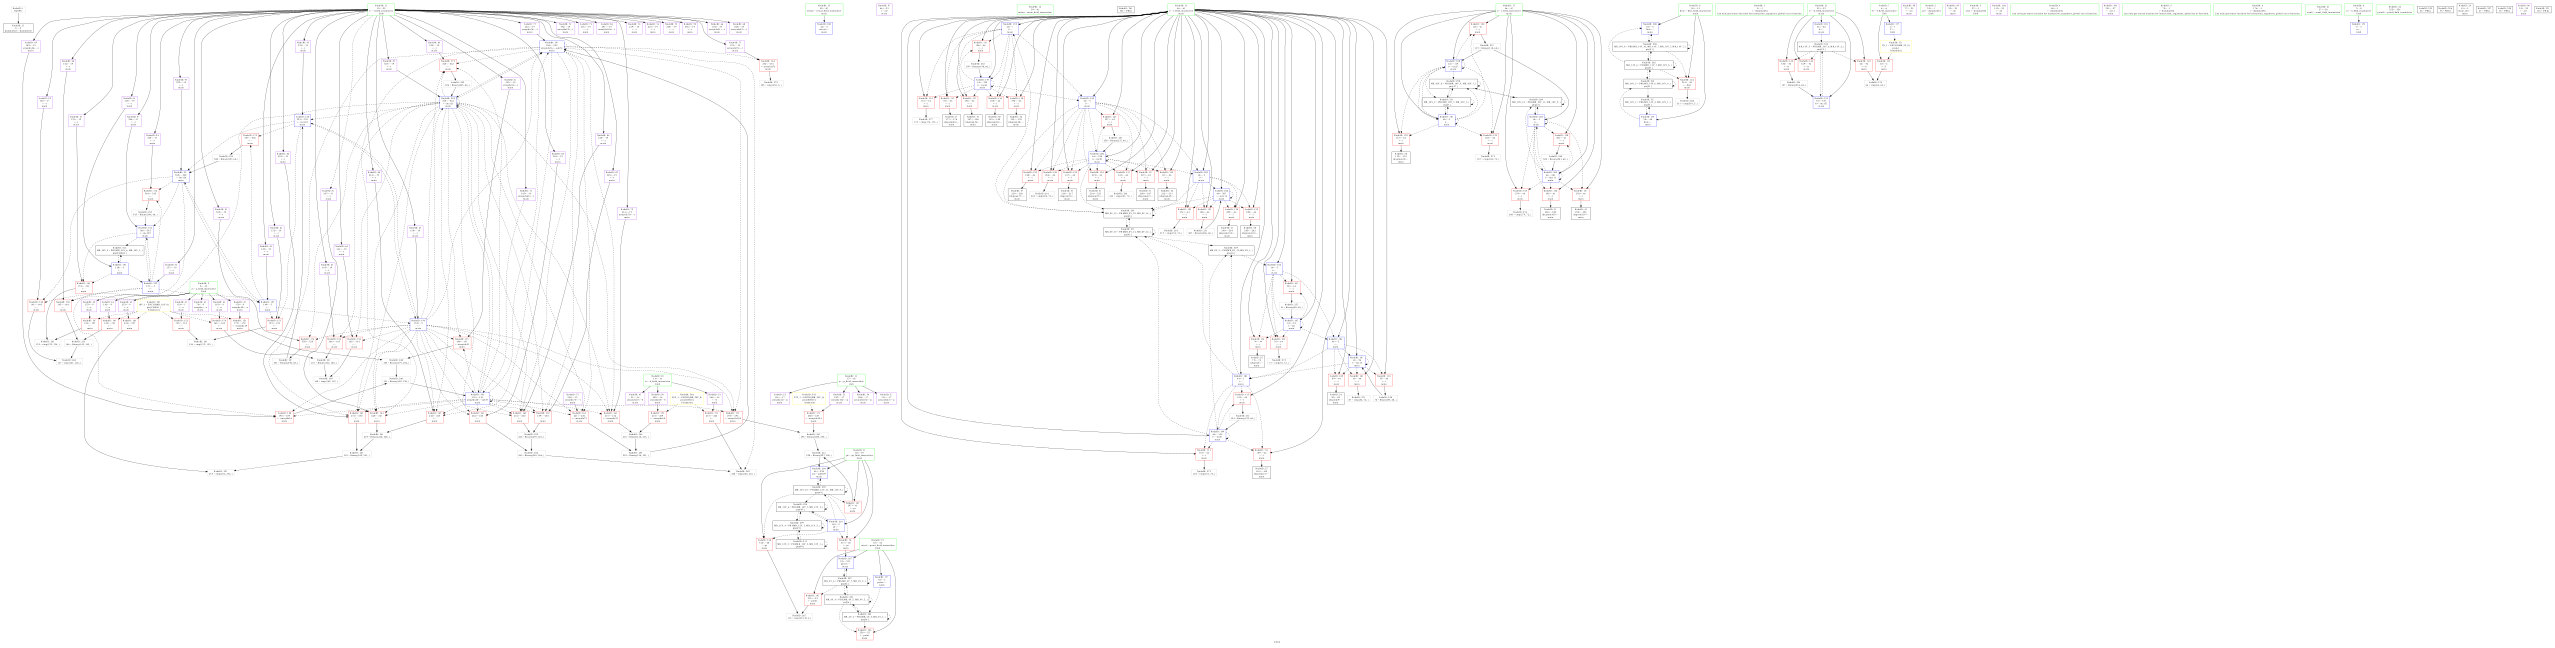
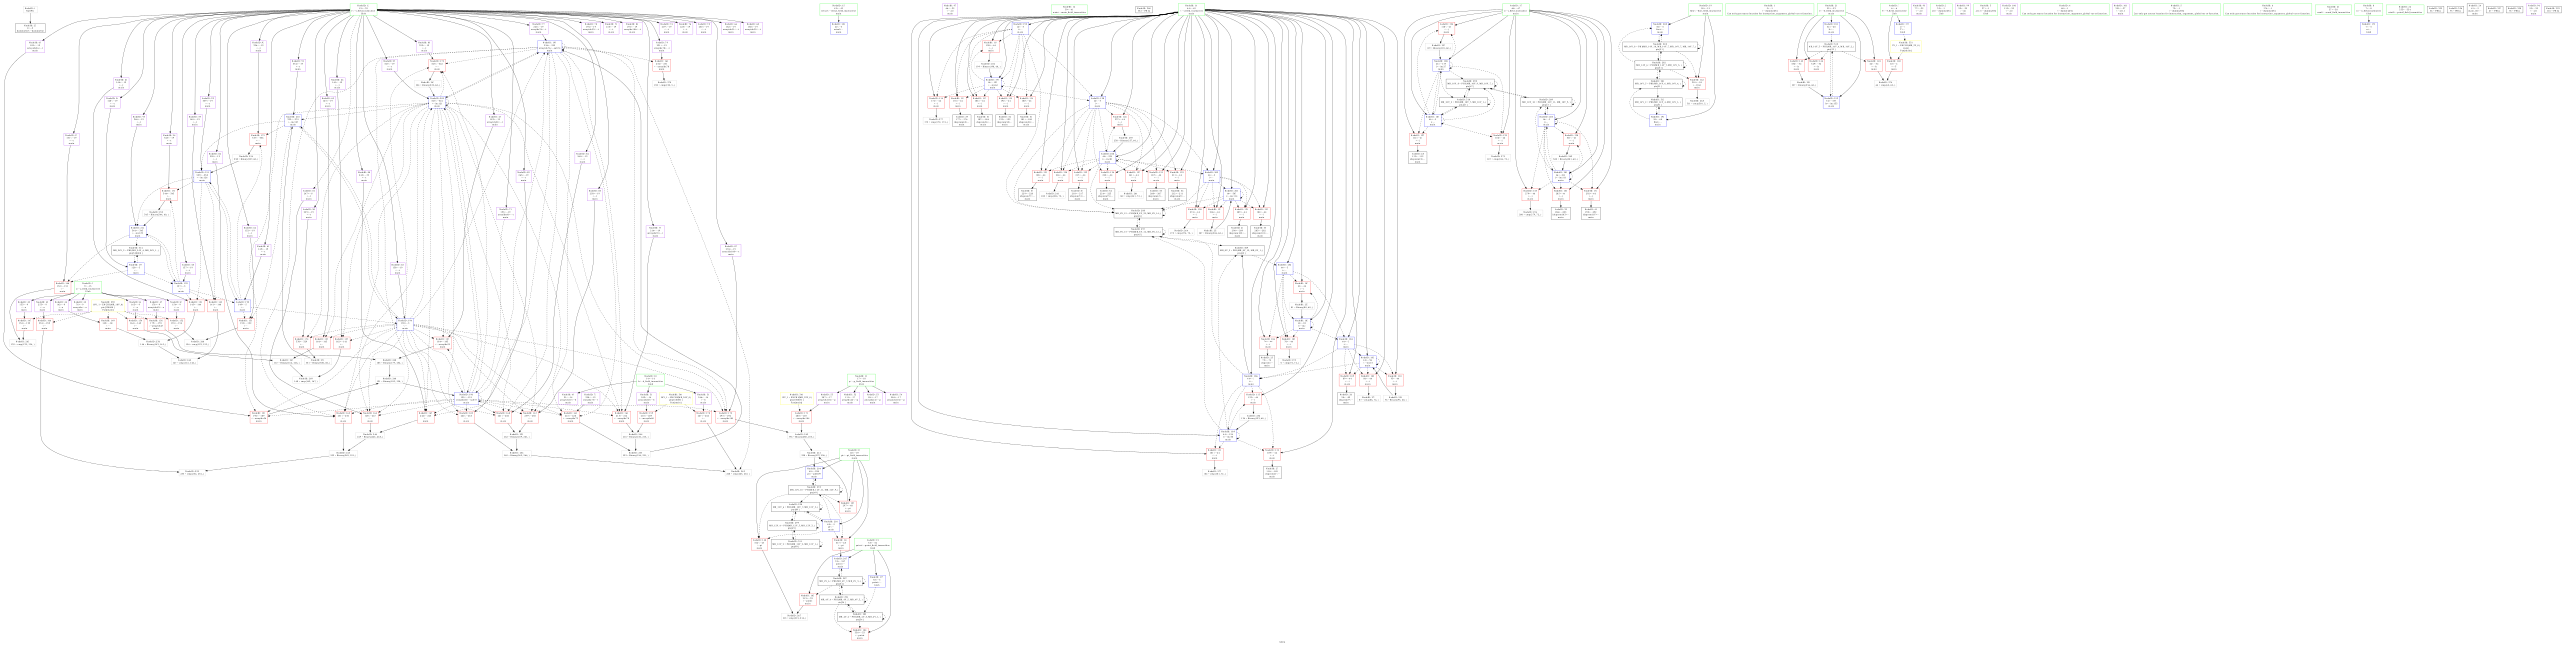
edge "NodeID: 257" -> "NodeID: 203": now "NodeID: 17" -> "NodeID: 203"
edge "NodeID: 92" -> "NodeID: 175": added
edge "NodeID: 288" -> "NodeID: 195": reversed
node "NodeID: 87": added
edge "NodeID: 186" -> "NodeID: 309": style dashed -> solid
